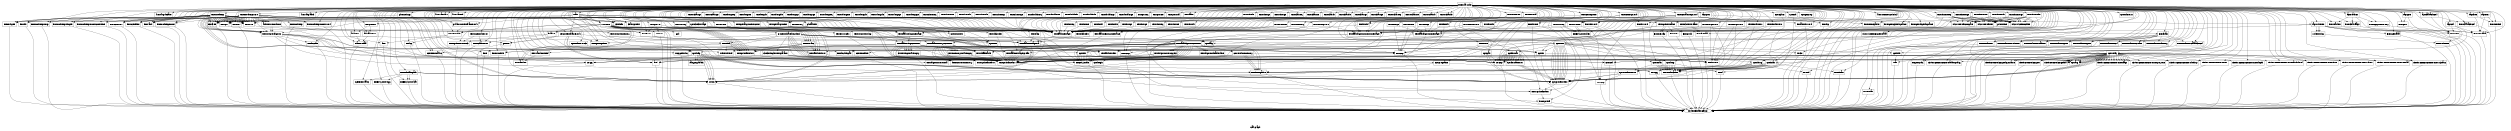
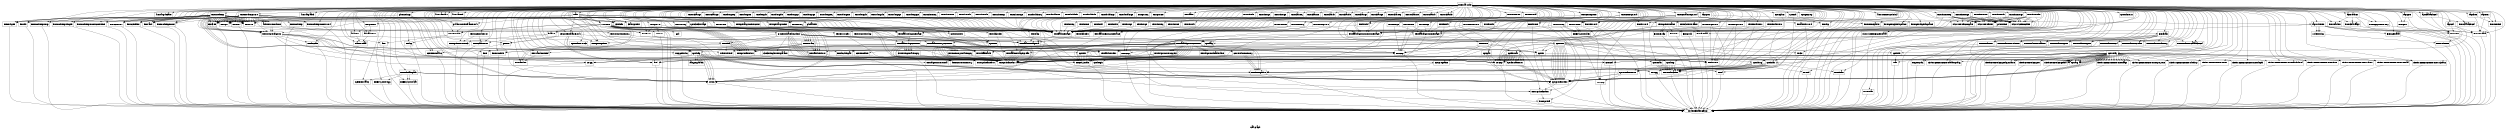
node "test_ptr_null": removed
